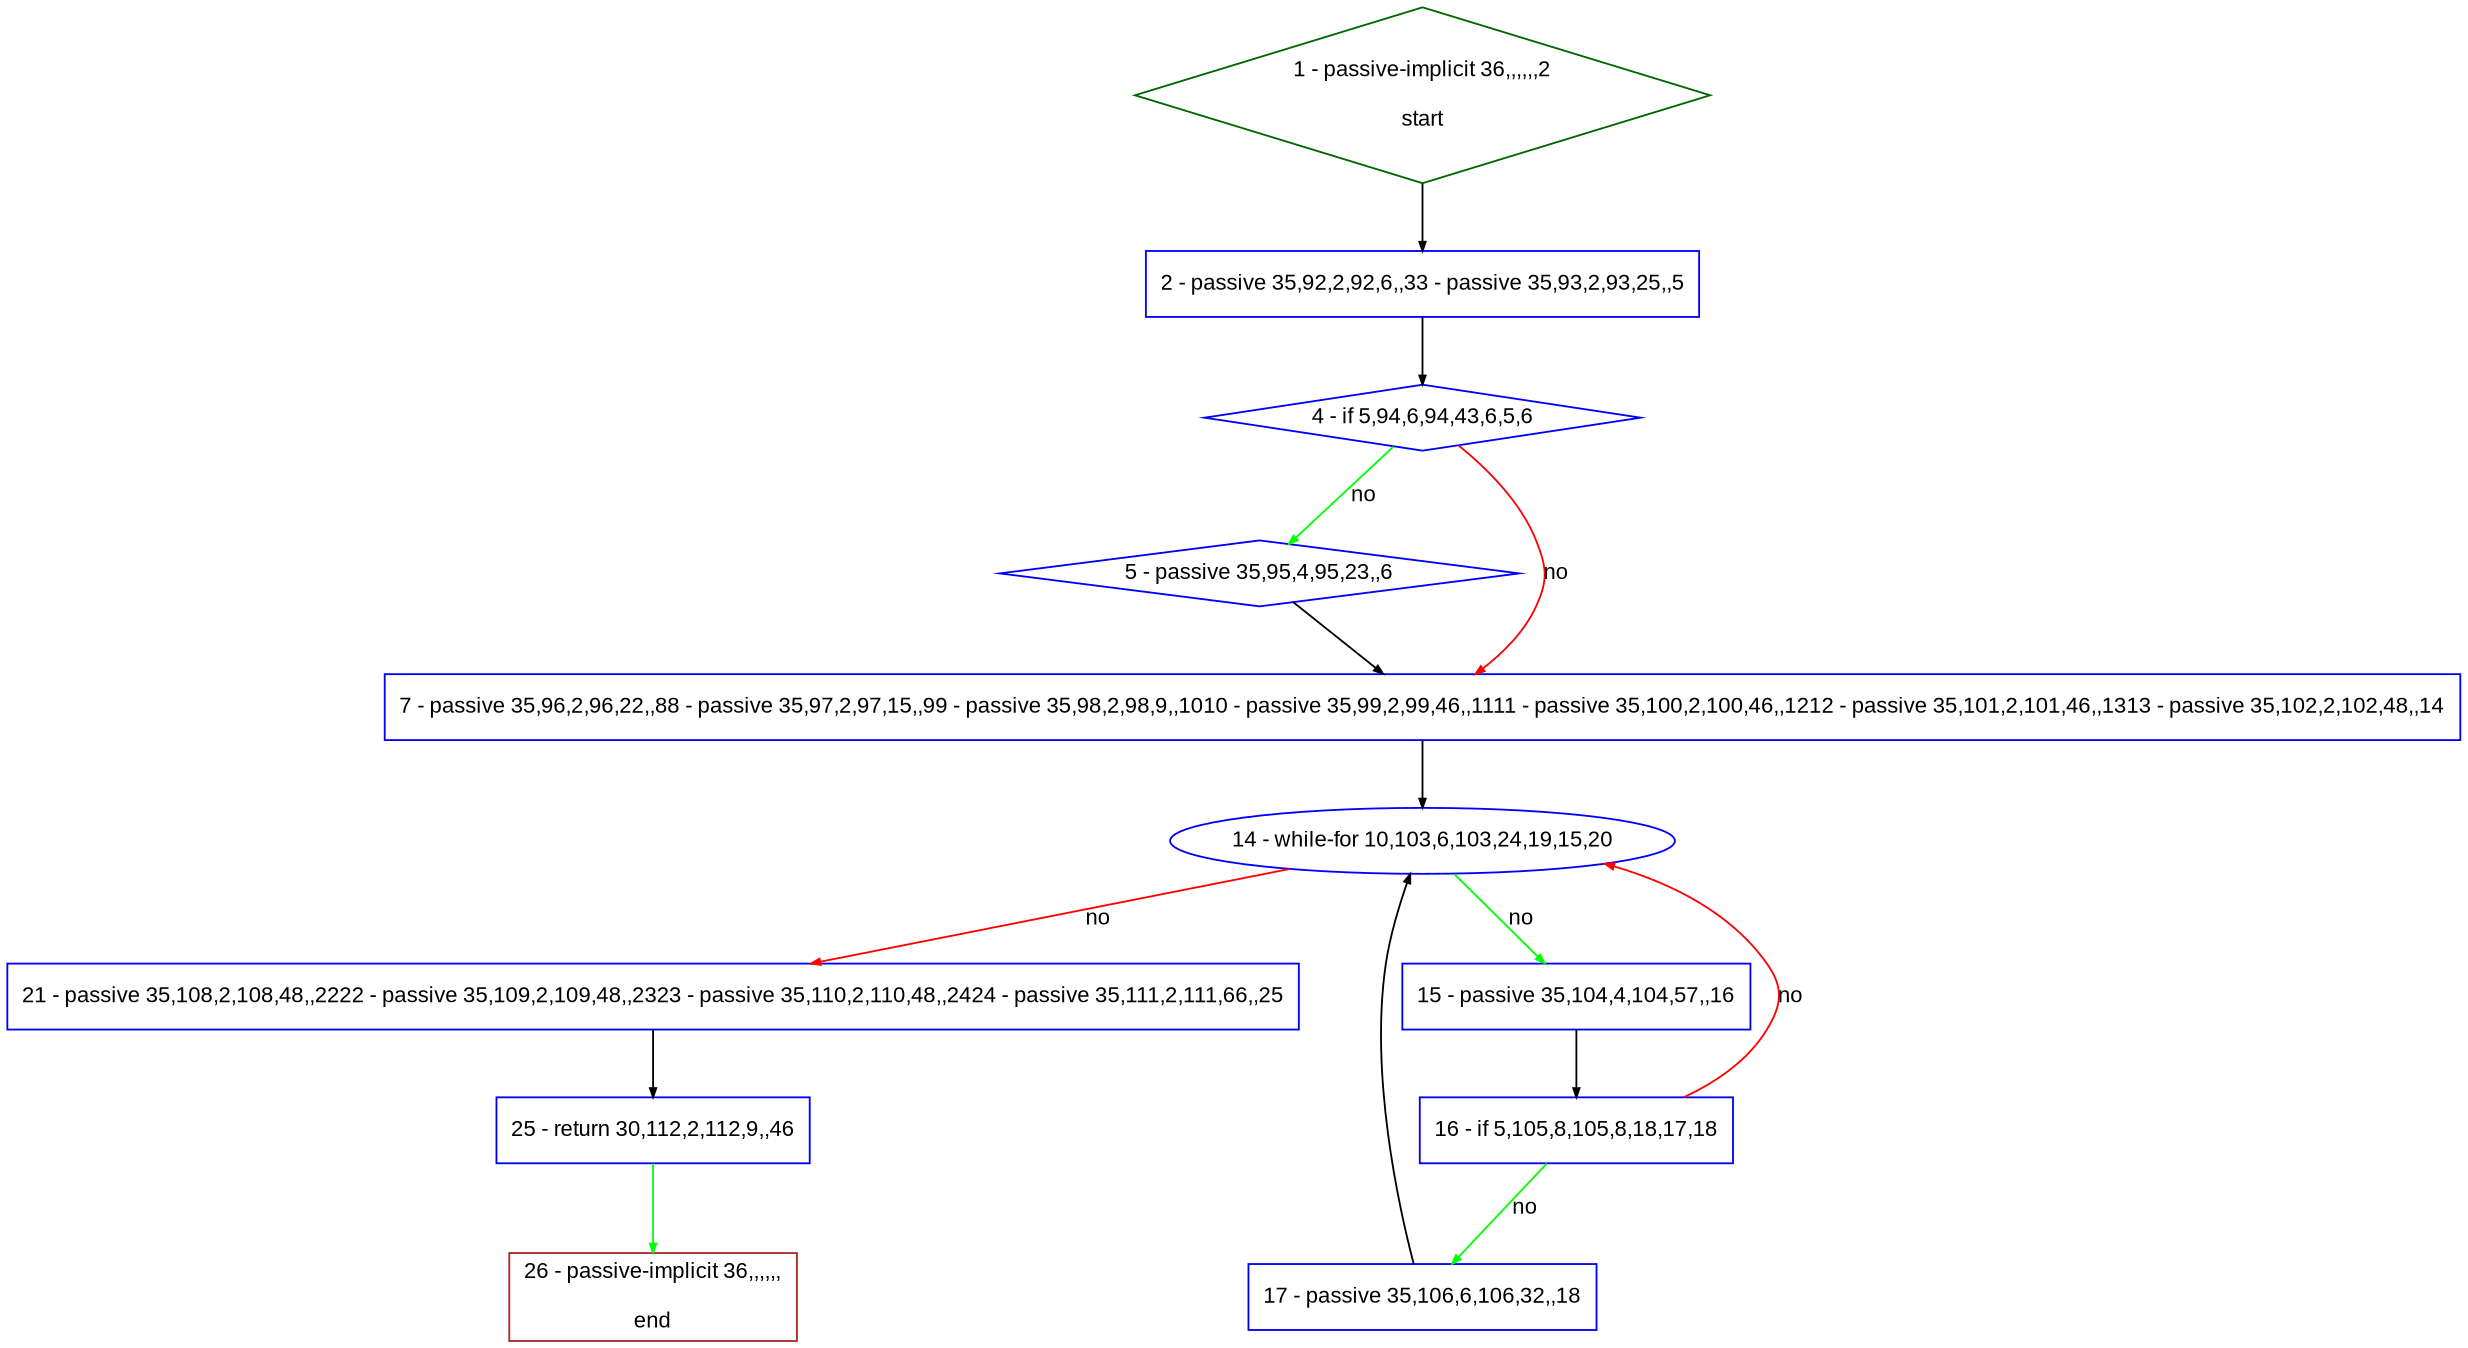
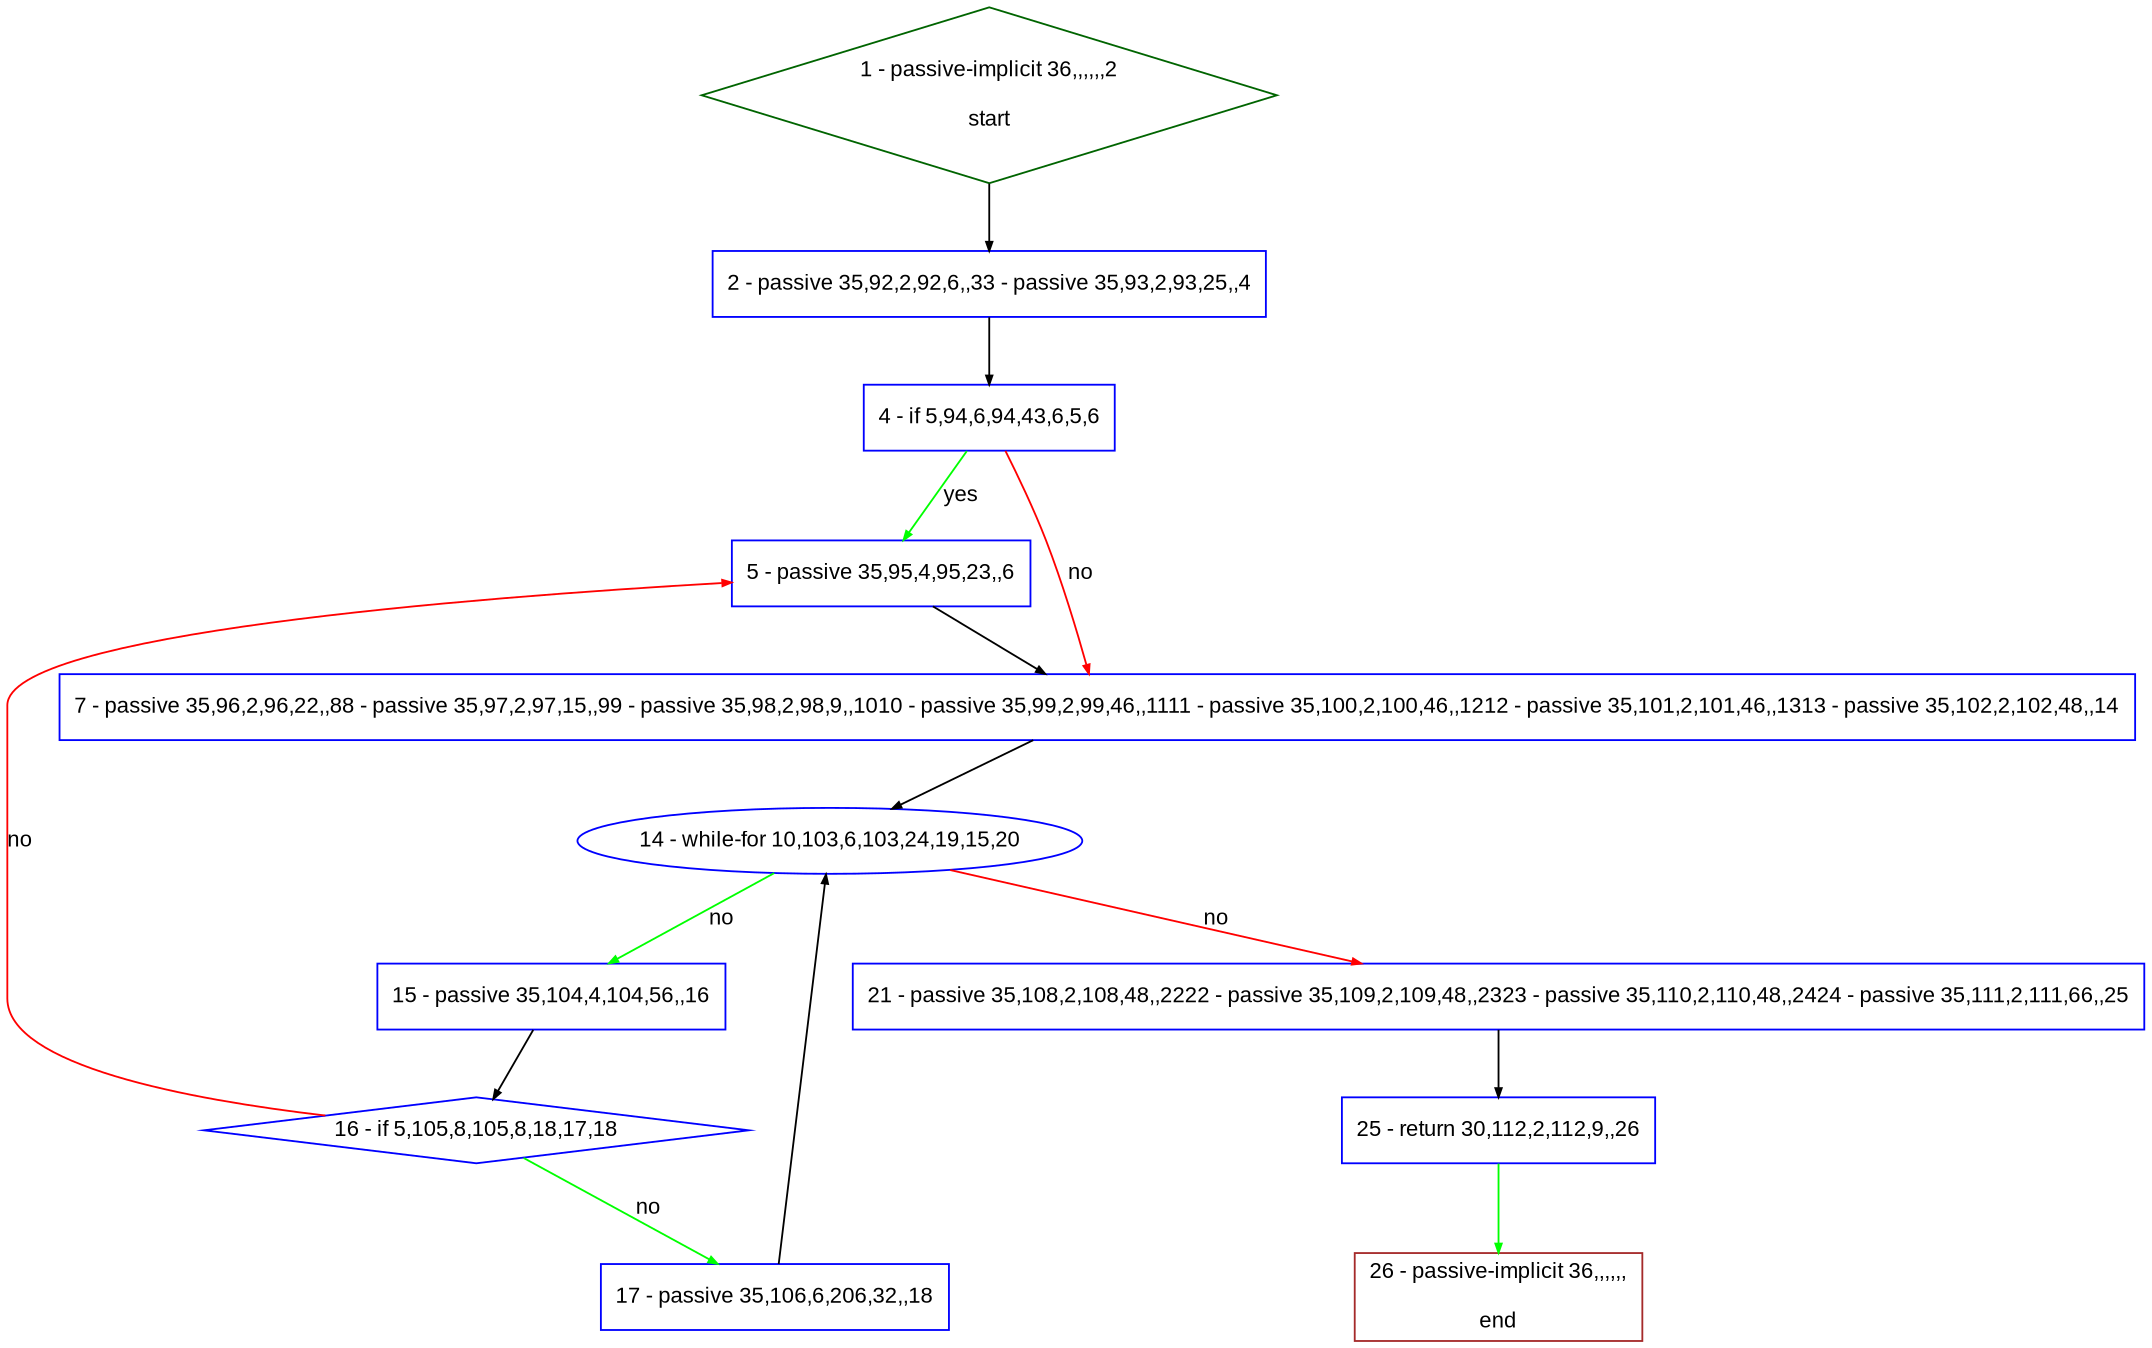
node "2 - passive 35,92,2,92,6,,33 - passive 35,93,2,93,25,,5": label "2 - passive 35,92,2,92,6,,33 - passive 35,93,2,93,25,,5" -> "2 - passive 35,92,2,92,6,,33 - passive 35,93,2,93,25,,4"
node "4 - if 5,94,6,94,43,6,5,6": shape diamond -> box
edge "4 - if 5,94,6,94,43,6,5,6" -> "5 - passive 35,95,4,95,23,,6": label "no" -> "yes"
node "5 - passive 35,95,4,95,23,,6": shape diamond -> box
edge "16 - if 5,105,8,105,8,18,17,18" -> "14 - while-for 10,103,6,103,24,19,15,20": now "16 - if 5,105,8,105,8,18,17,18" -> "5 - passive 35,95,4,95,23,,6"
node "15 - passive 35,104,4,104,57,,16": label "15 - passive 35,104,4,104,57,,16" -> "15 - passive 35,104,4,104,56,,16"
node "25 - return 30,112,2,112,9,,46": label "25 - return 30,112,2,112,9,,46" -> "25 - return 30,112,2,112,9,,26"
node "16 - if 5,105,8,105,8,18,17,18": shape box -> diamond
node "17 - passive 35,106,6,106,32,,18": label "17 - passive 35,106,6,106,32,,18" -> "17 - passive 35,106,6,206,32,,18"
